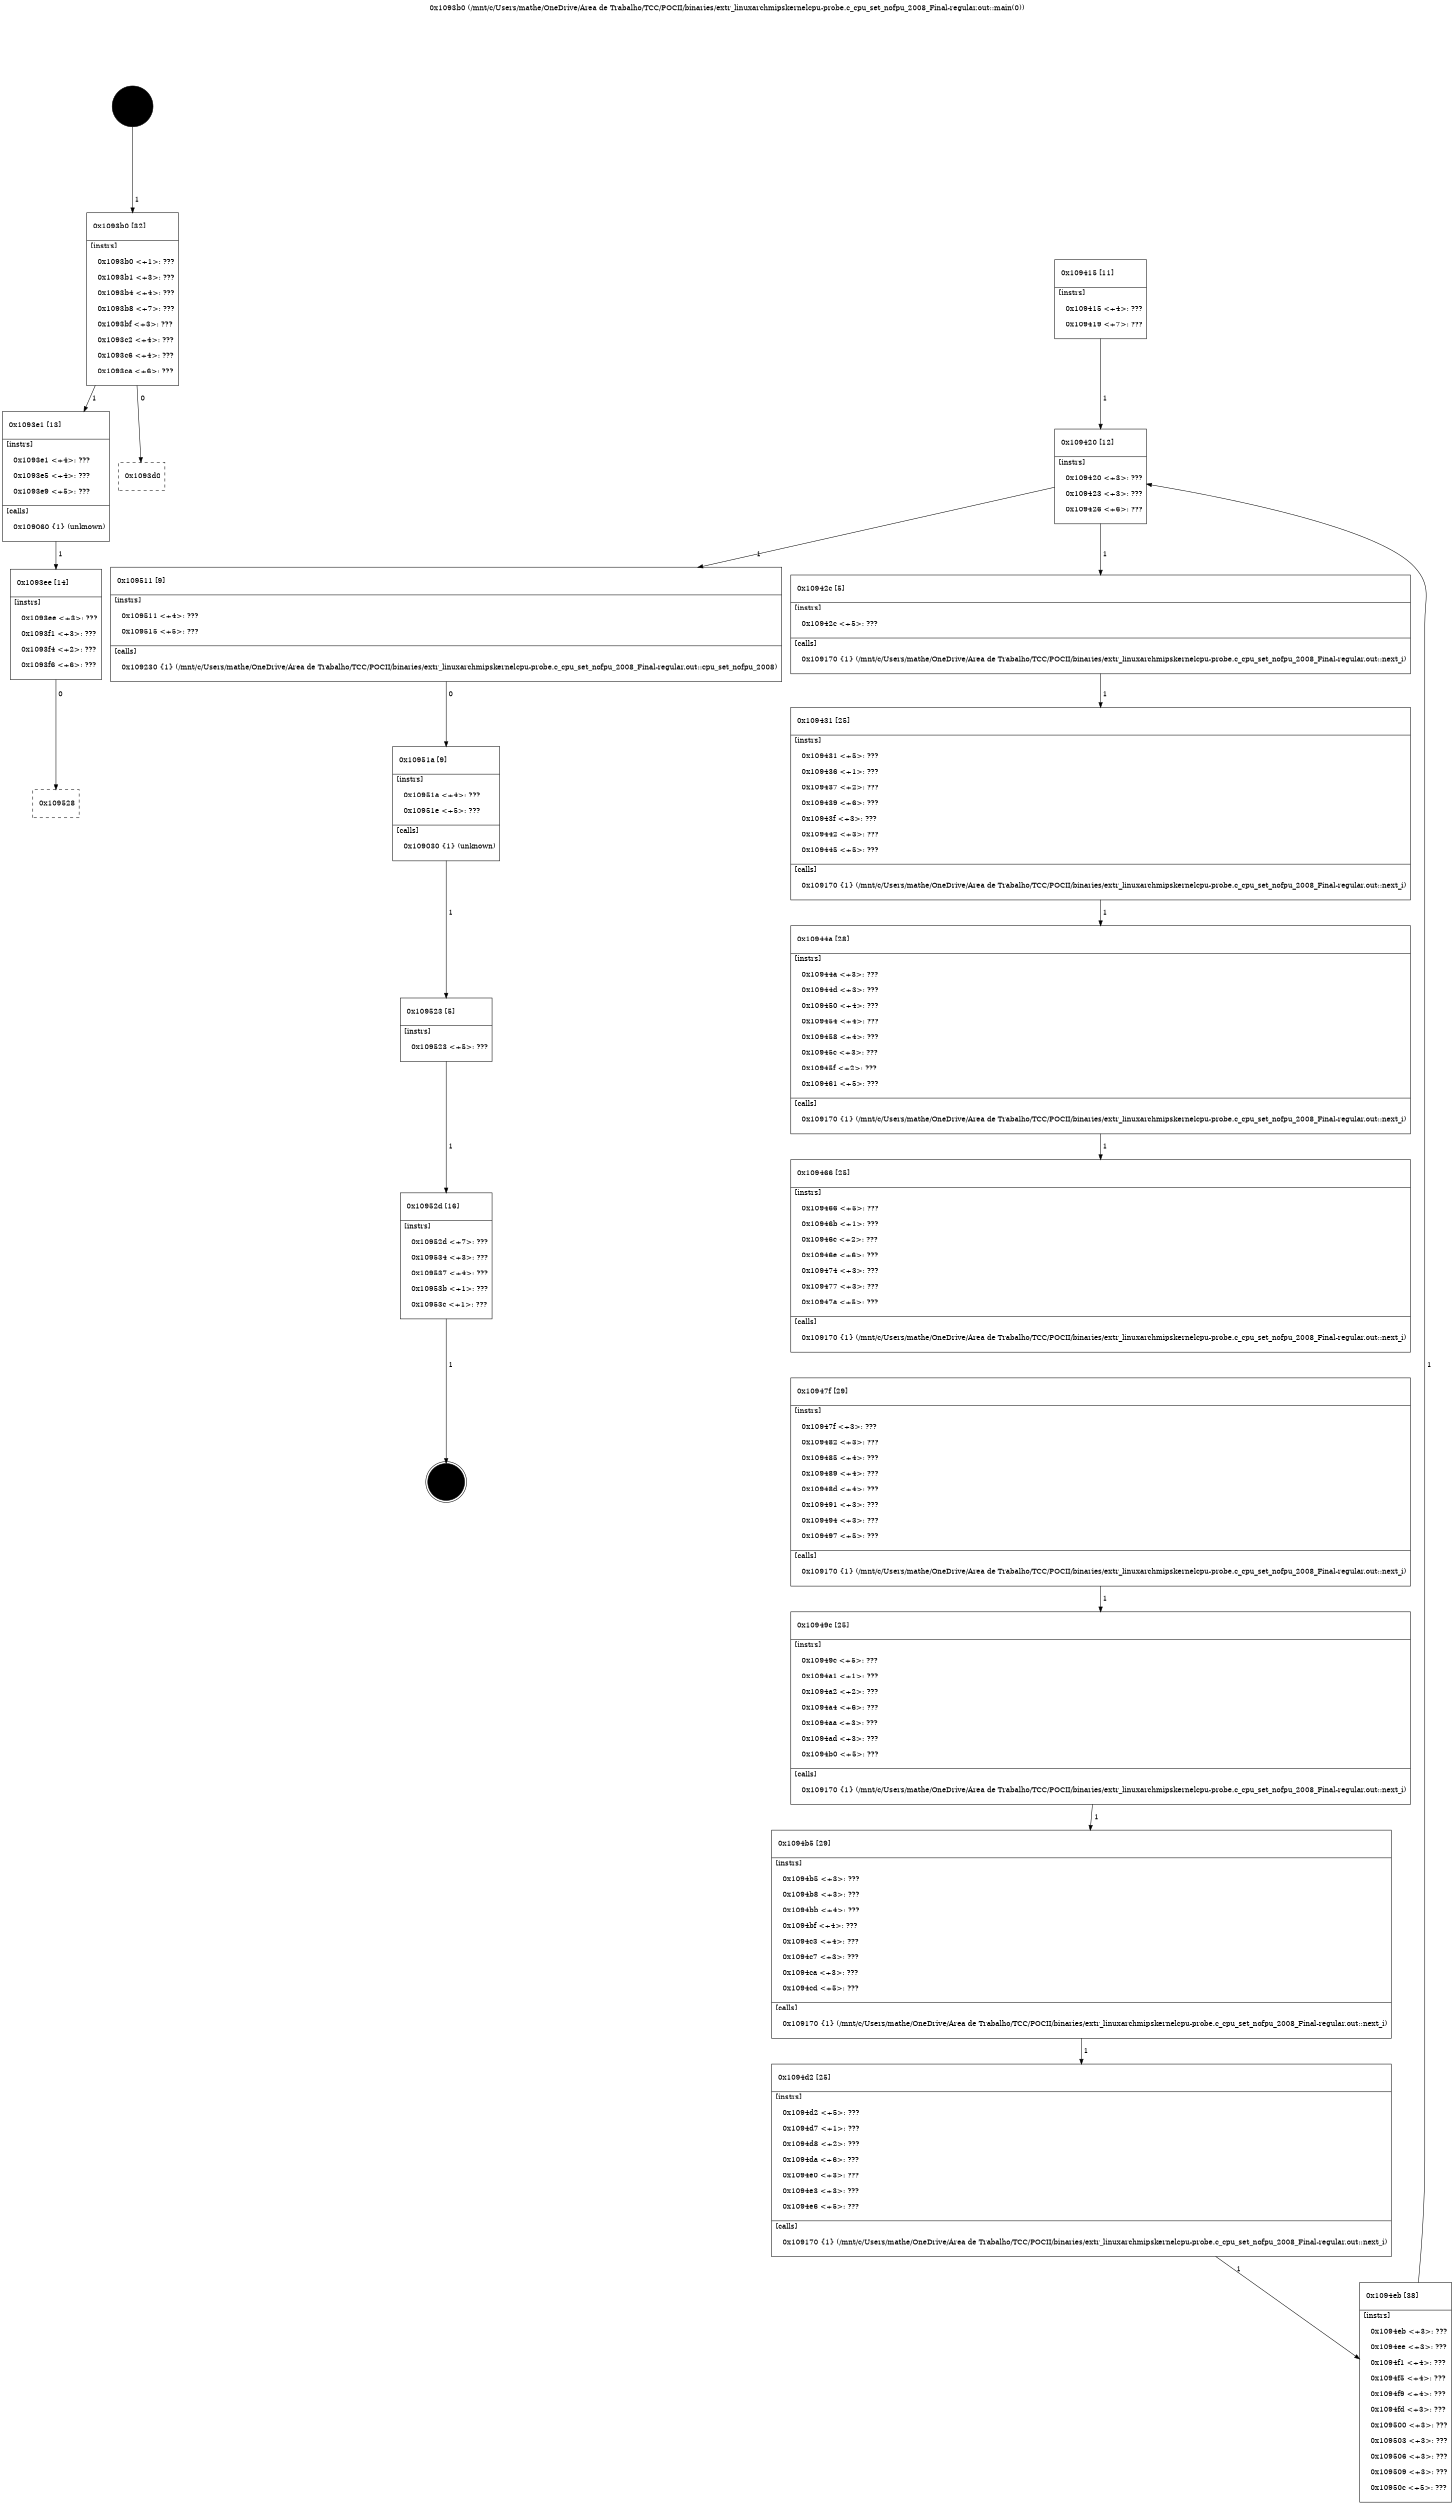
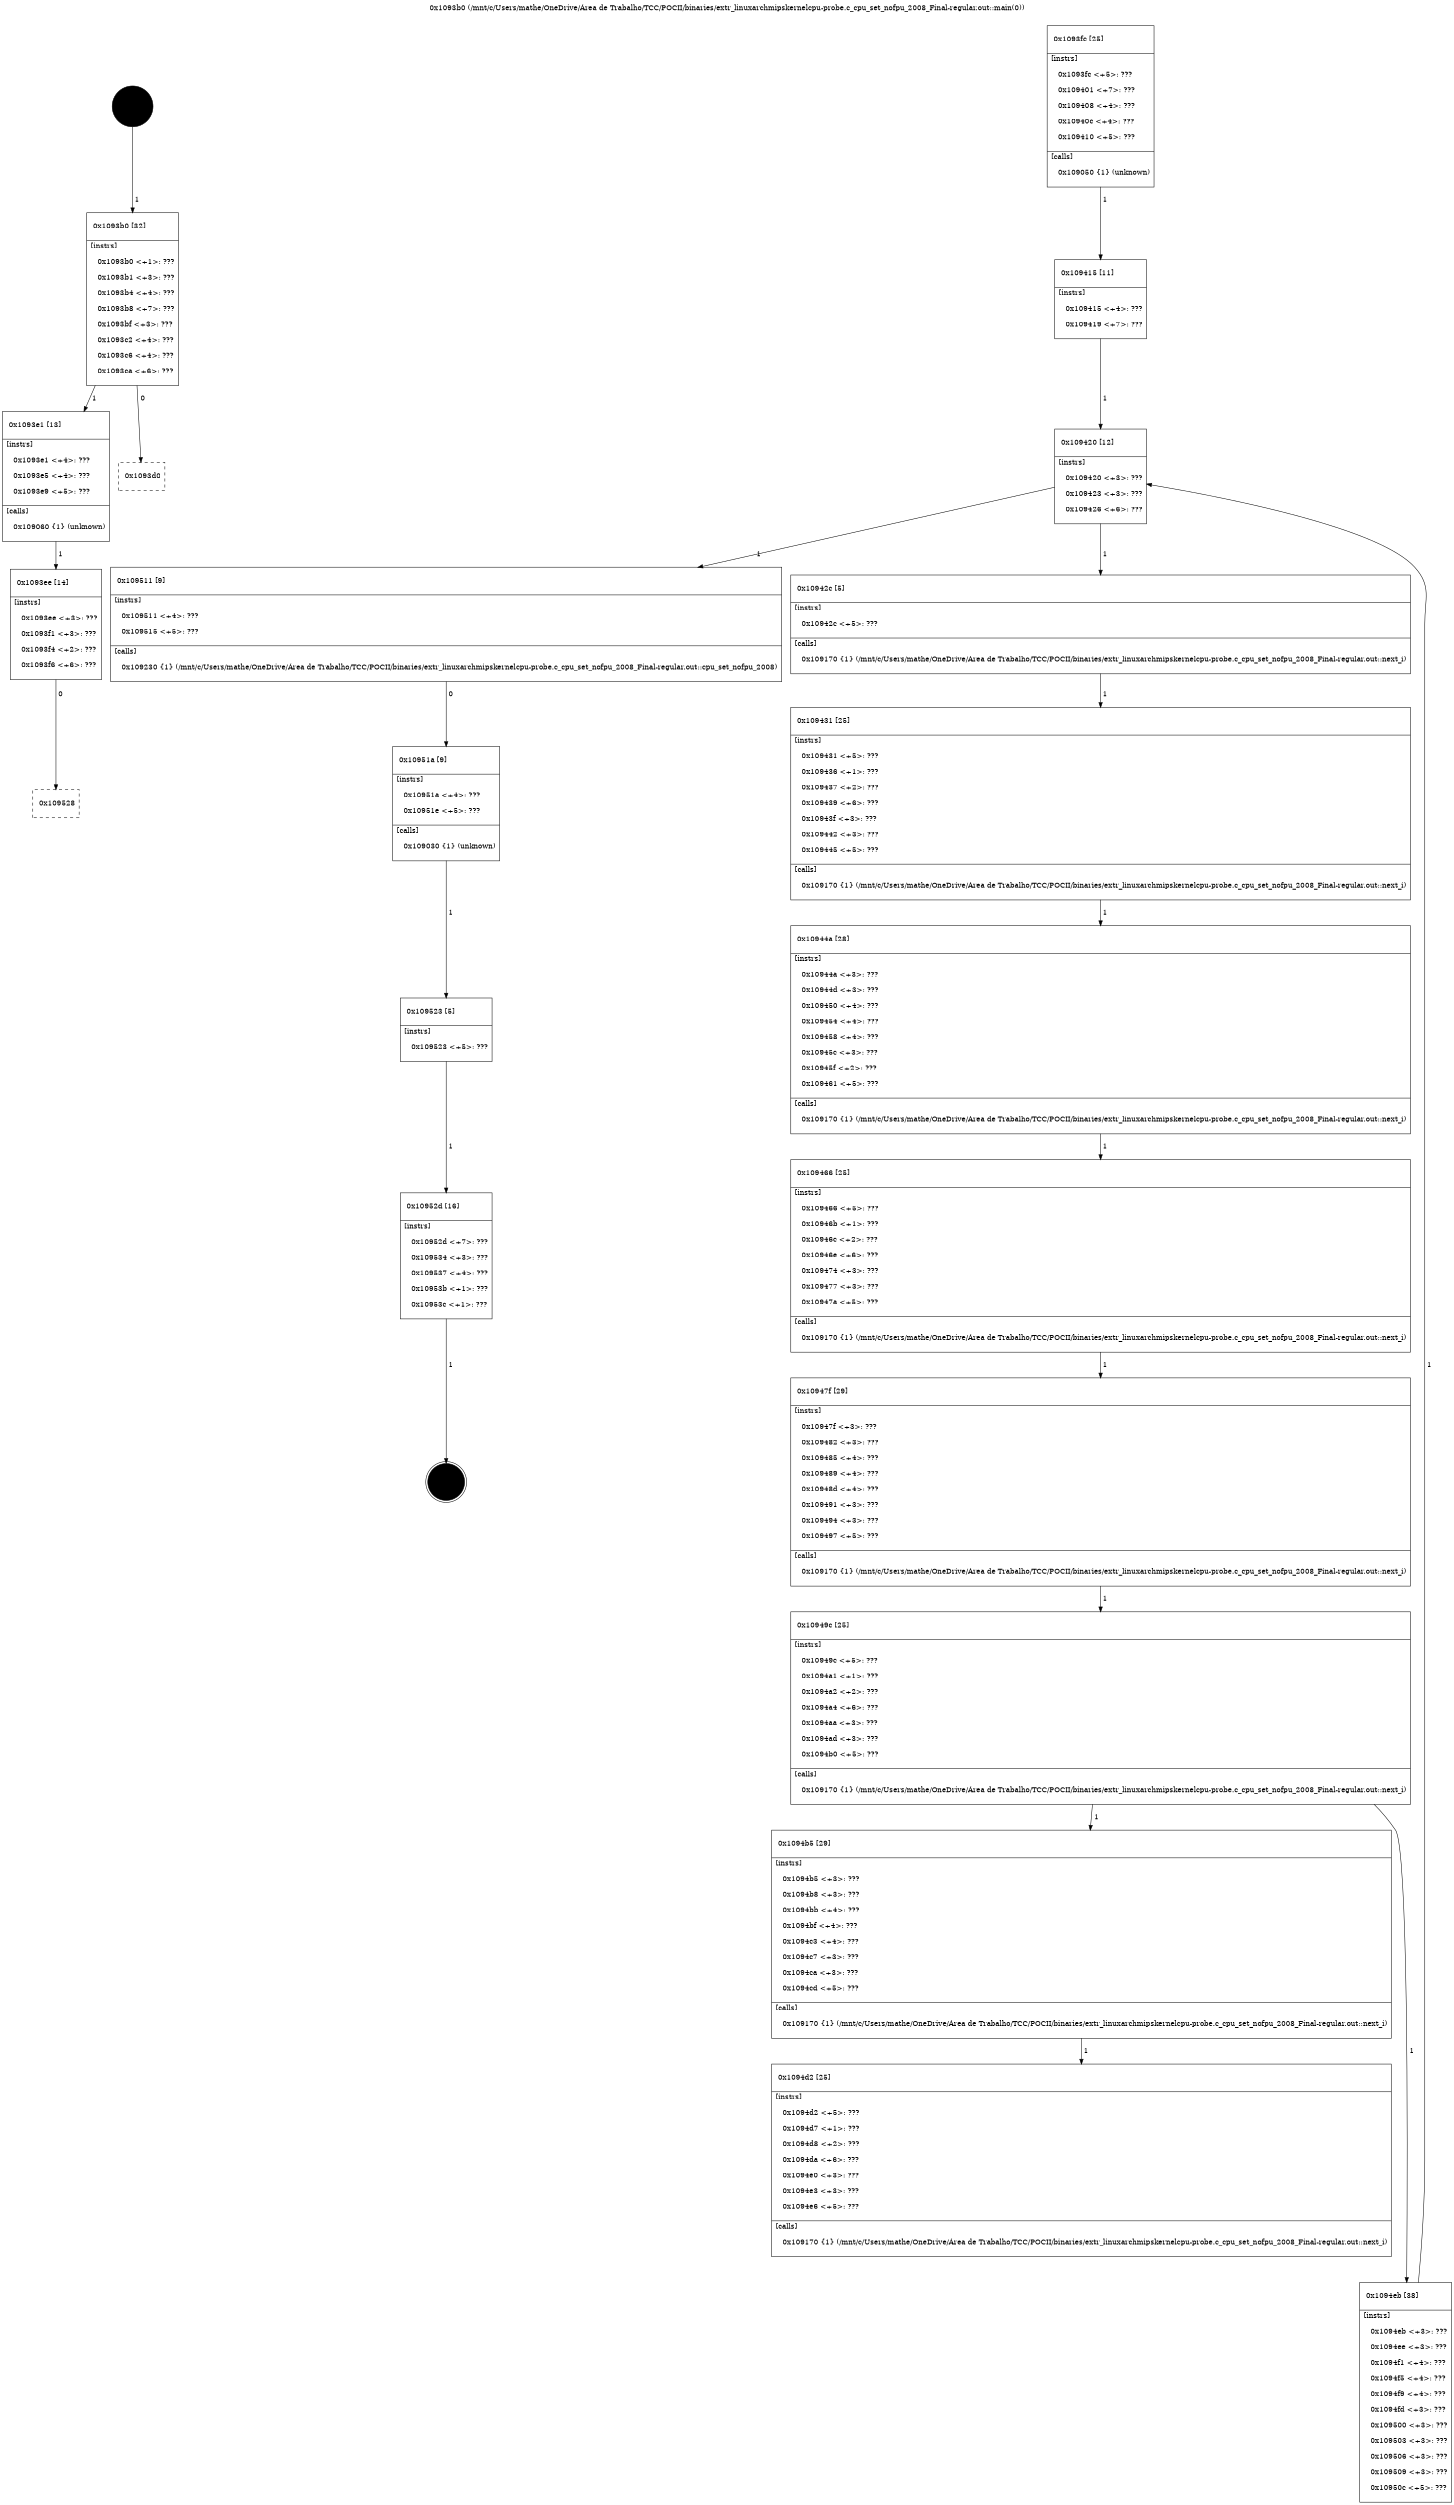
node "0x1093fc [25]": added
edge "0x109466 [25]" -> "0x10947f [29]": added, label "1"
edge "0x1094d2 [25]" -> "0x1094eb [38]": now "0x10949c [25]" -> "0x1094eb [38]"
